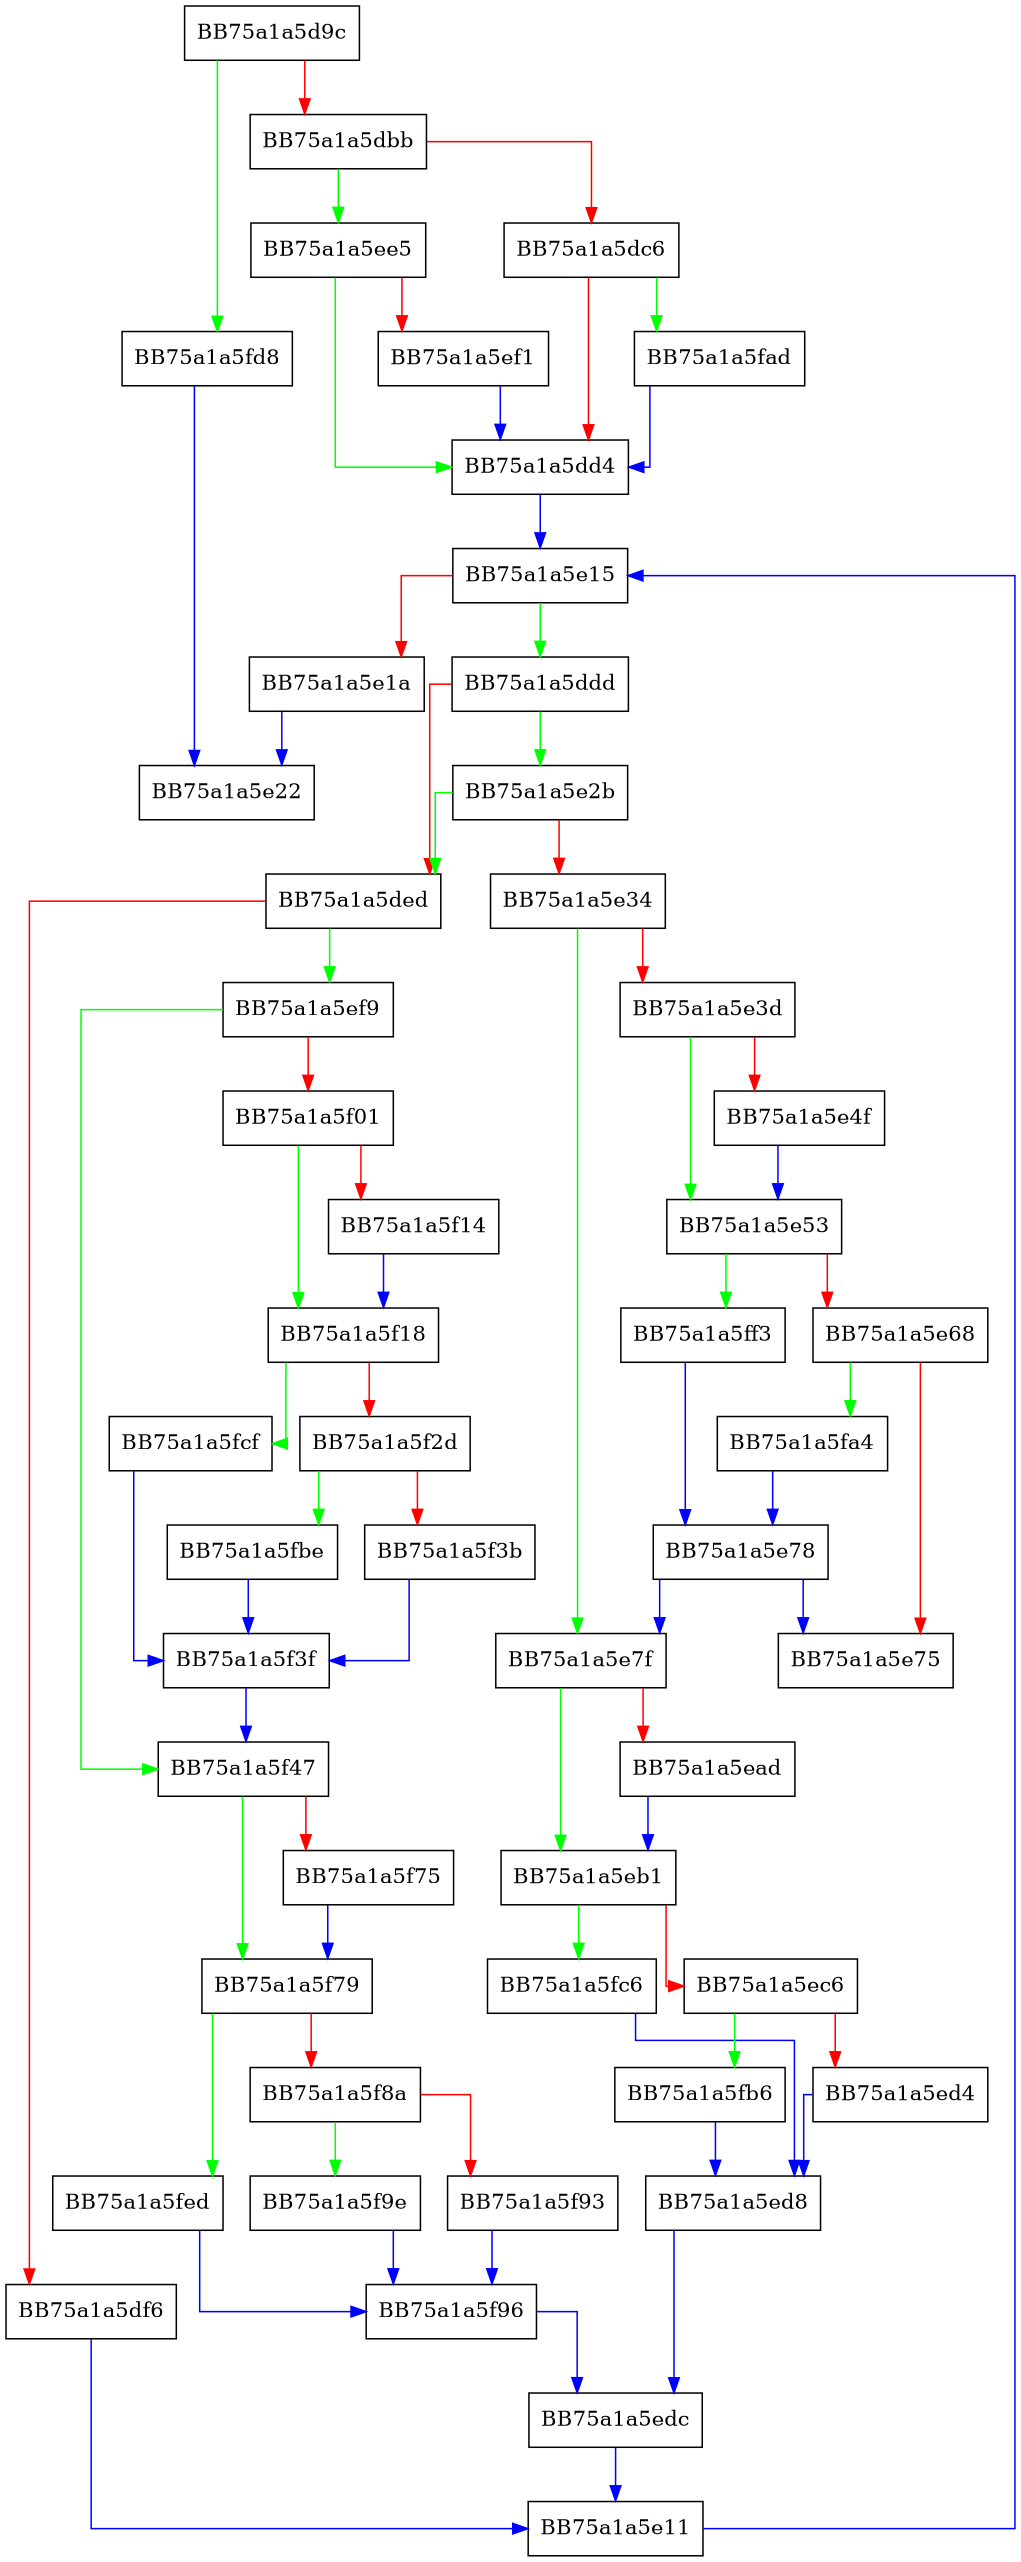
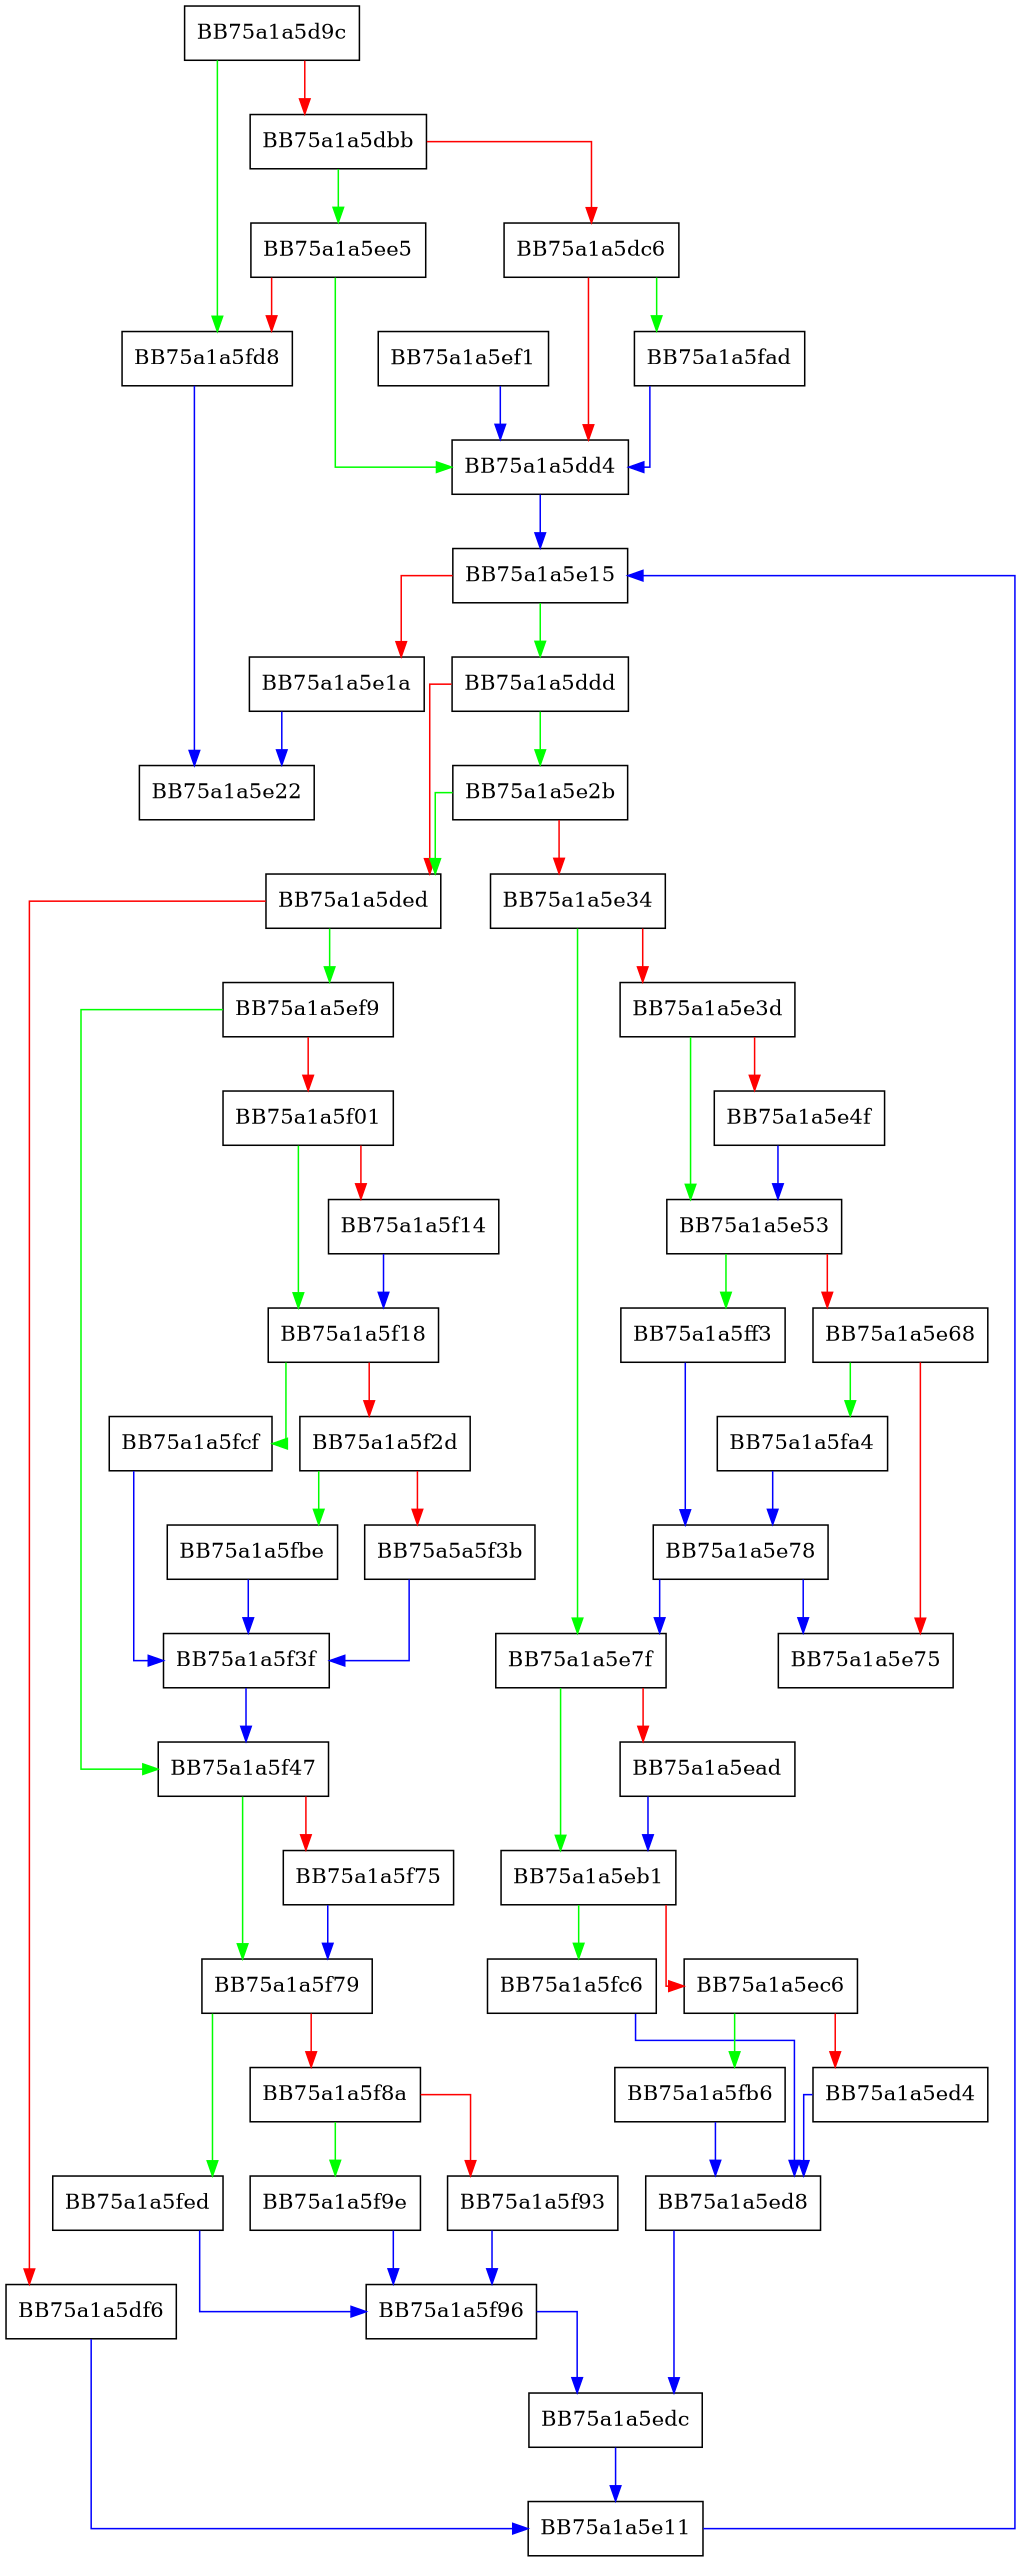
edge "BB75a1a5ee5" -> "BB75a1a5ef1": now "BB75a1a5ee5" -> "BB75a1a5fd8"
node "BB75a1a5f3b": label "BB75a1a5f3b" -> "BB75a5a5f3b"
